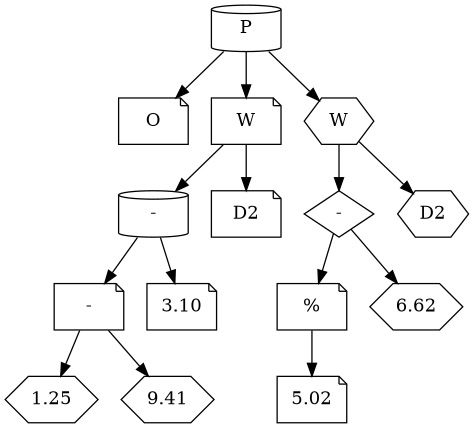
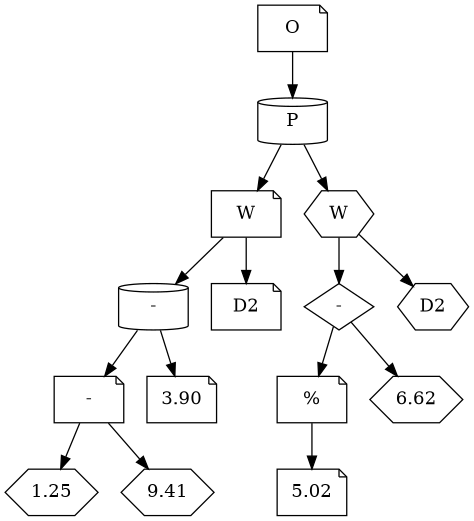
edge "P" -> "O": reversed
node "3.10": label "3.10" -> "3.90"
